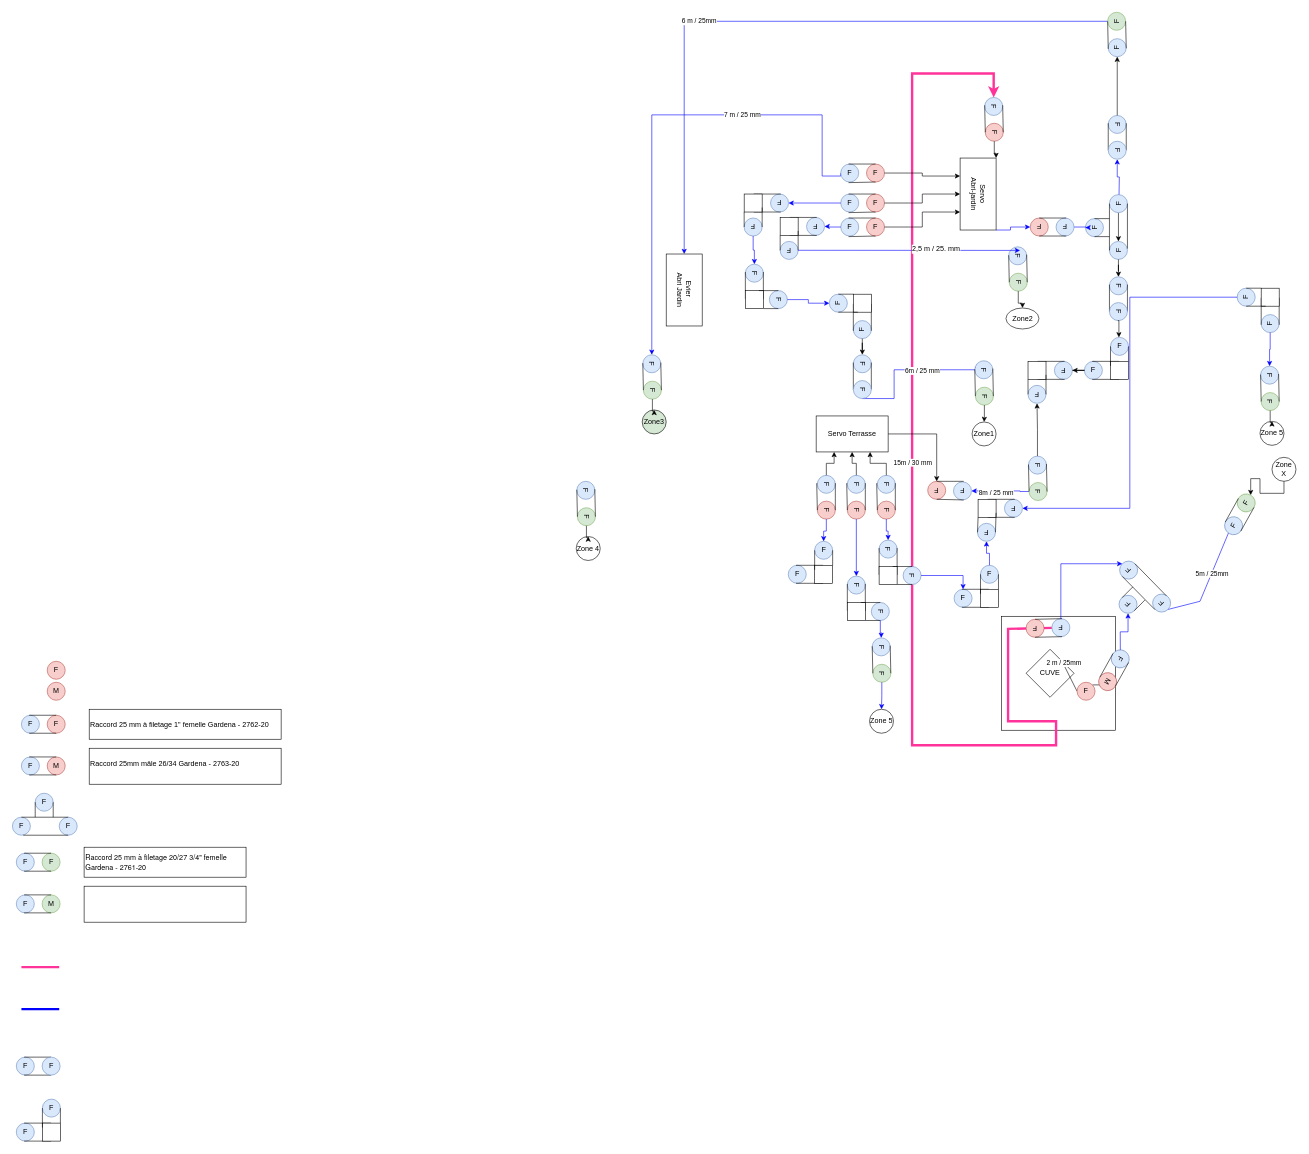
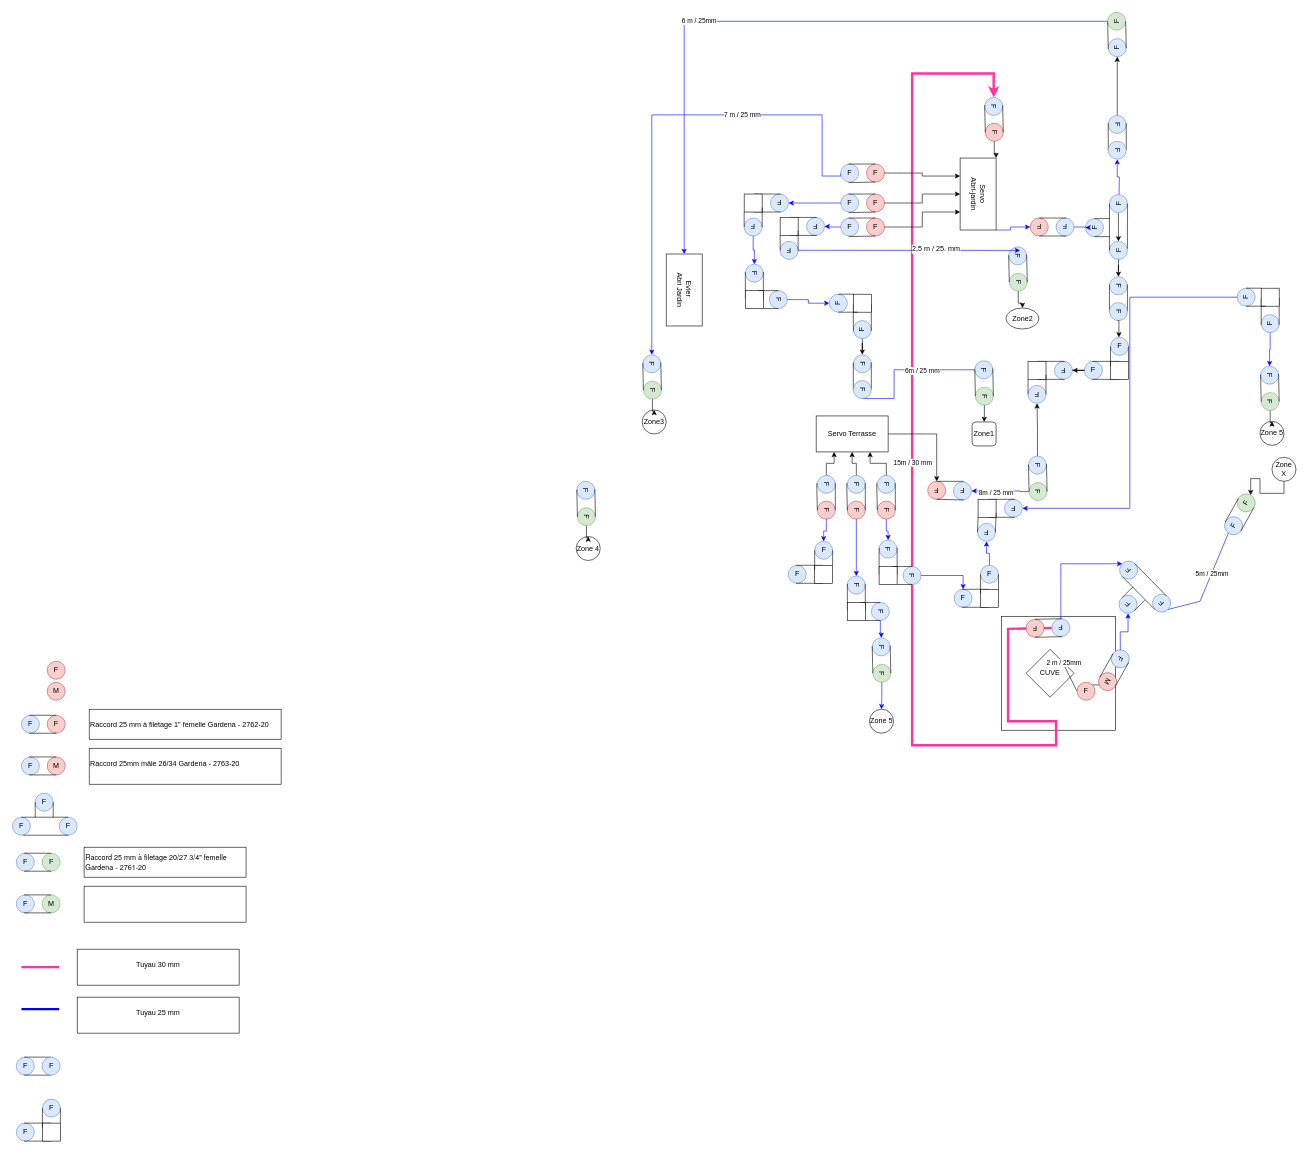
node "Zone3": fillcolor #d5e8d4 -> #ffffff
node "Zone1": shape ellipse -> rounded rectangle
node "Tuyau 30 mm": added
node "Tuyau 25 mm": added
